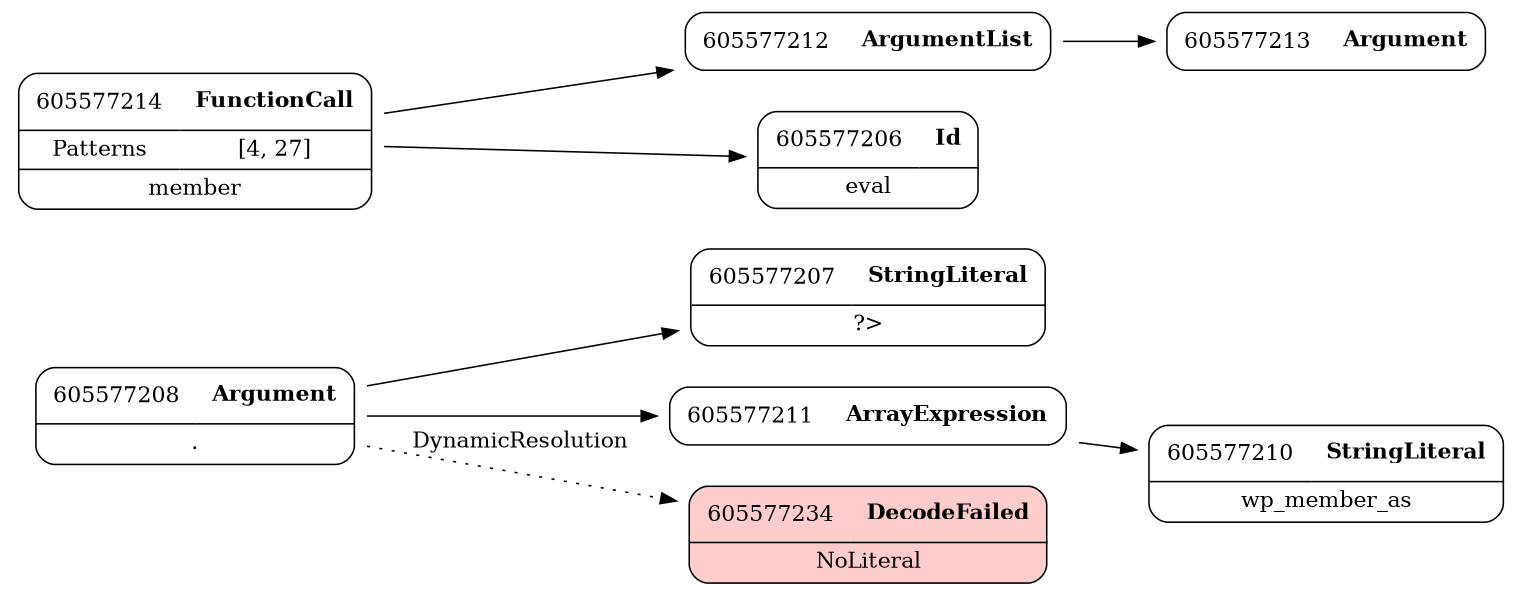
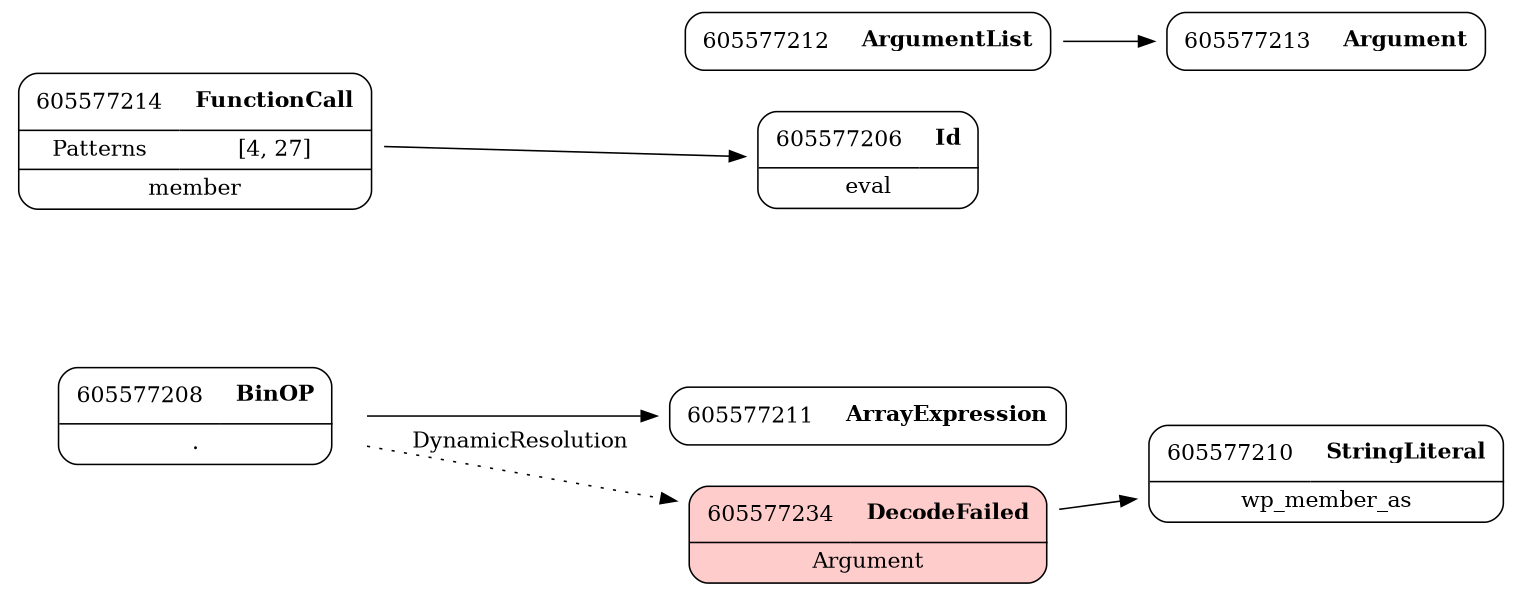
edge "605577214" -> "605577212": removed
node "605577207": removed
node "605577208": text "Argument" -> "BinOP"
edge "605577211" -> "605577210": now "605577234" -> "605577210"
node "605577234": text "NoLiteral" -> "Argument"
